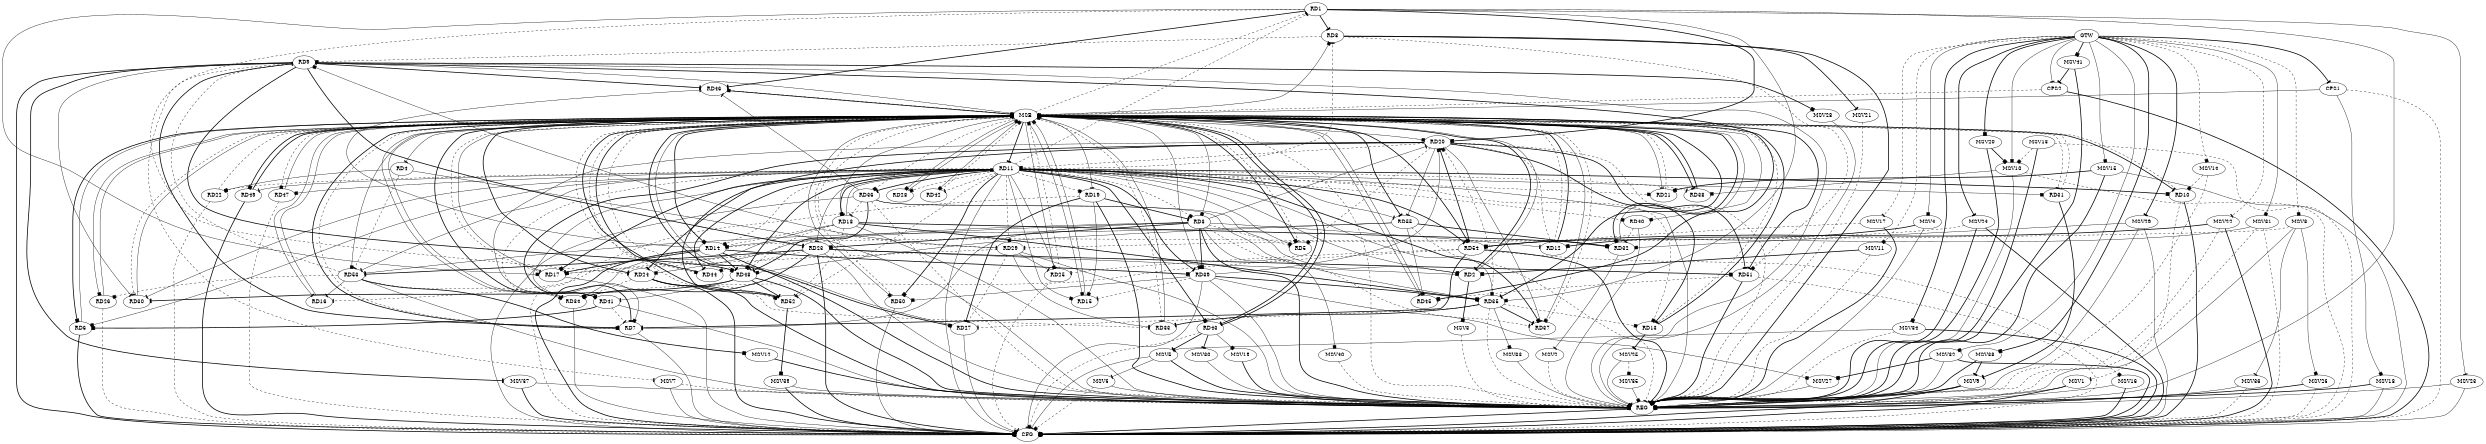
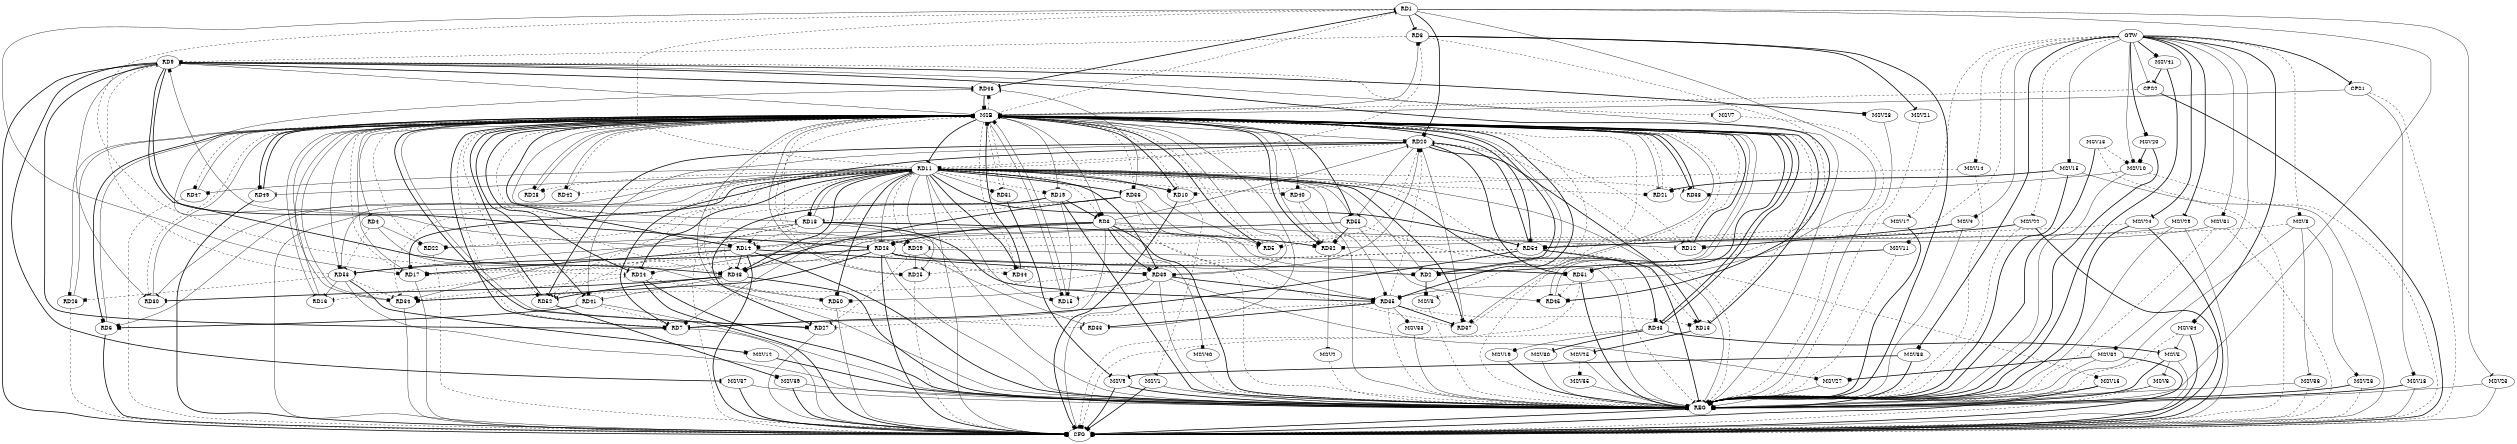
edge "MSB" -> "RD33": now "MSB" -> "MSV3"
edge "RD3" -> "RD22": added
edge "MSV7" -> "CFG": removed
